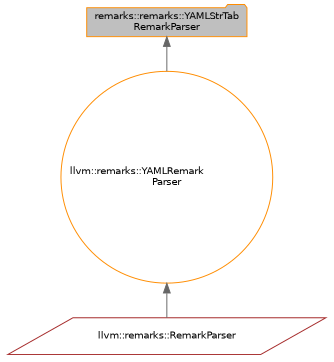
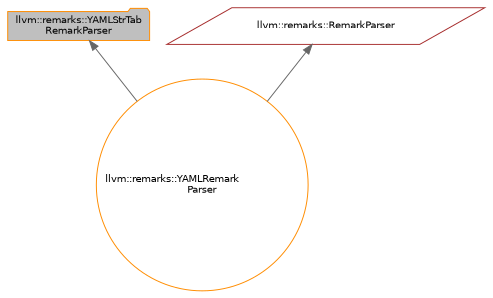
node "remarks::remarks::YAMLStrTab RemarkParser": label "remarks::remarks::YAMLStrTab RemarkParser" -> "llvm::remarks::YAMLStrTab RemarkParser"
edge "llvm::remarks::RemarkParser" -> "llvm::remarks::YAMLRemark Parser": reversed
